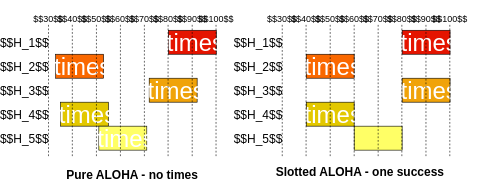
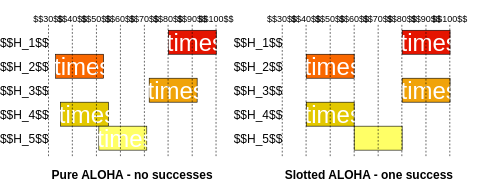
node "Slotted ALOHA - one success": moved (360, 171) -> (369, 174)
node "Pure ALOHA - no times": label "Pure ALOHA - no times" -> "Pure ALOHA - no successes"
